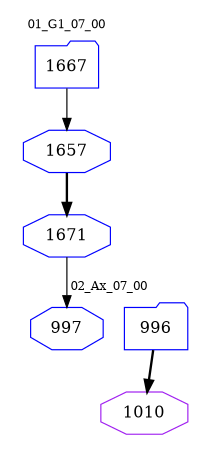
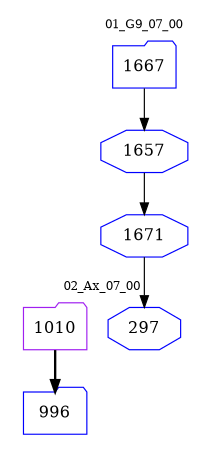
cluster "01_G1_07_00": label "01_G1_07_00" -> "01_G9_07_00"
edge "1657" -> "1671": style bold -> solid
node "997": label "997" -> "297"
edge "996" -> "1010": reversed
node "1010": shape octagon -> folder
